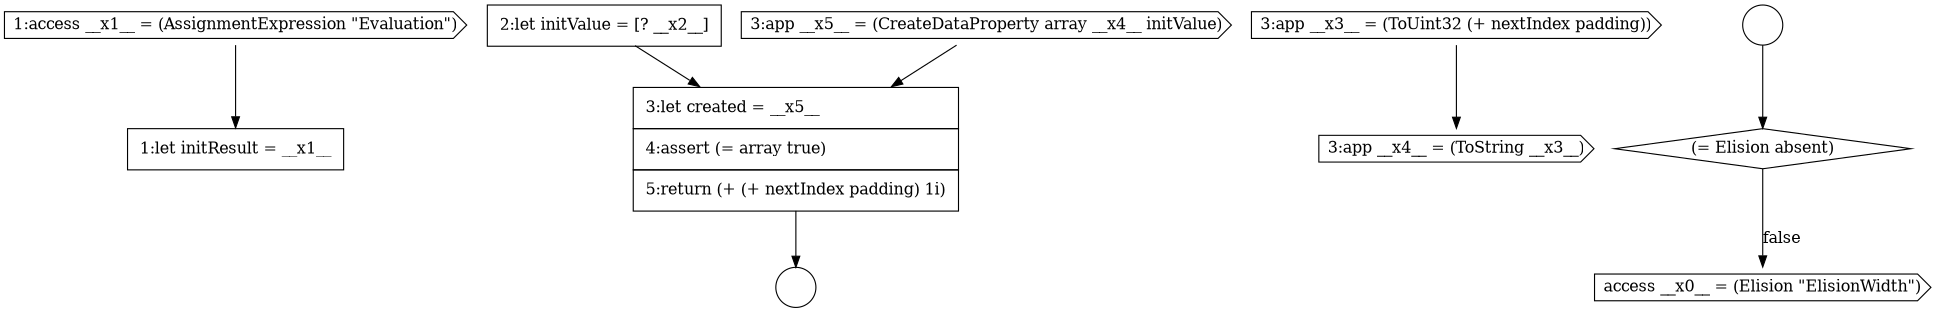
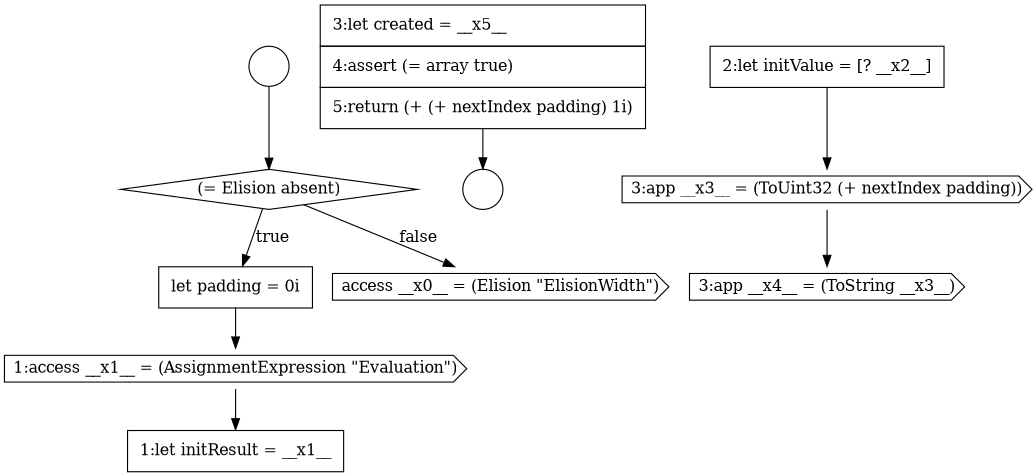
node "3:app __x5__ = (CreateDataProperty array __x4__ initValue)": removed
edge "2:let initValue = [? __x2__]" -> "3:let created = __x5__": now "2:let initValue = [? __x2__]" -> "3:app __x3__ = (ToUint32 (+ nextIndex padding))"
node "let padding = 0i": added
